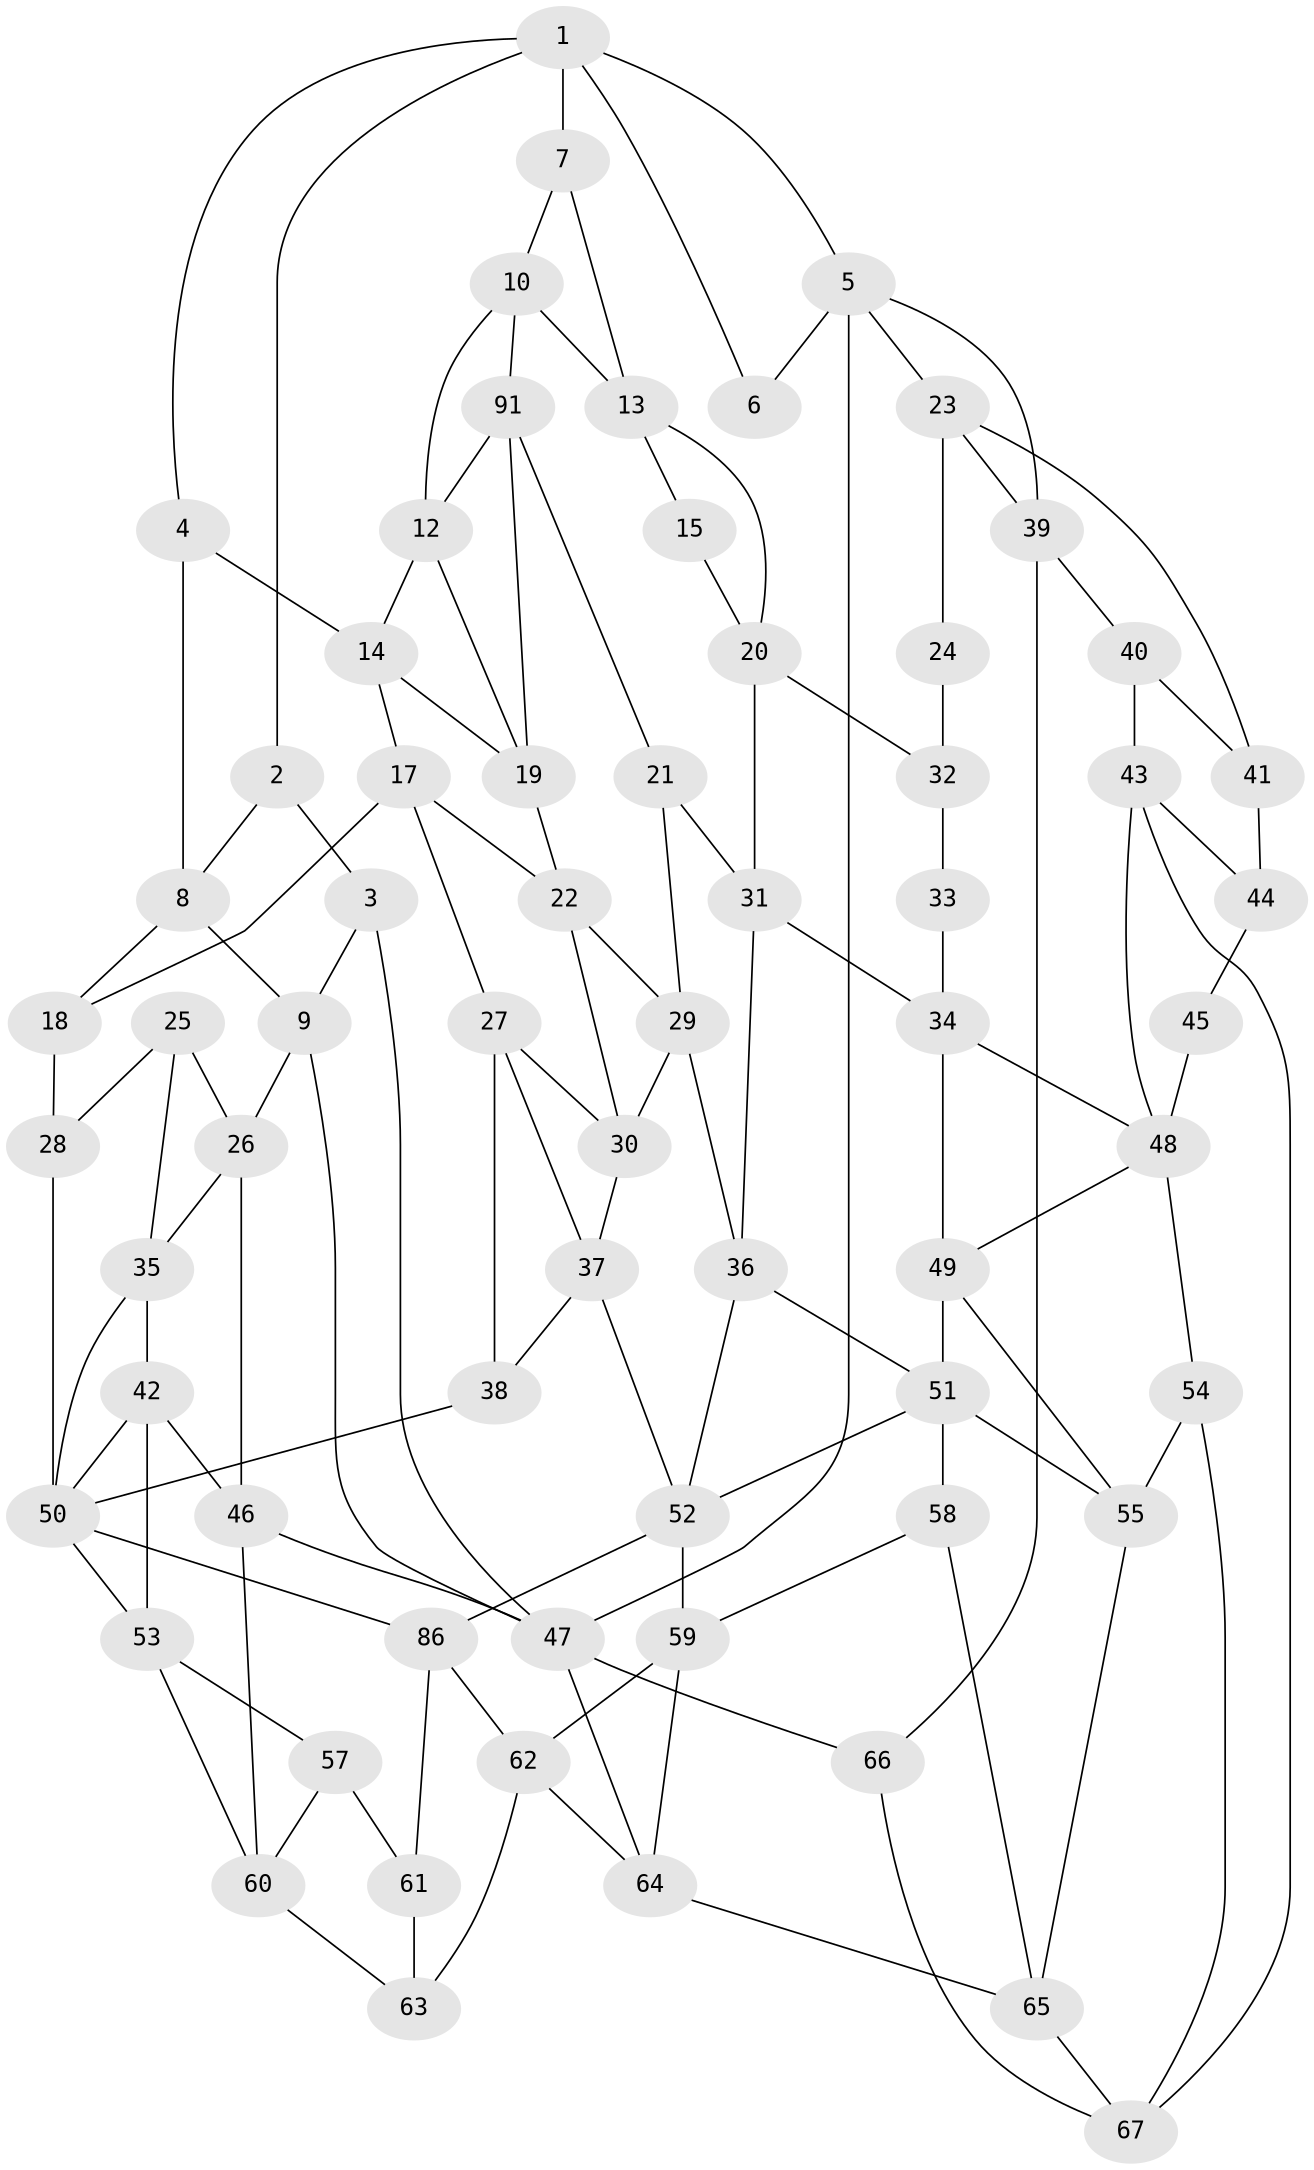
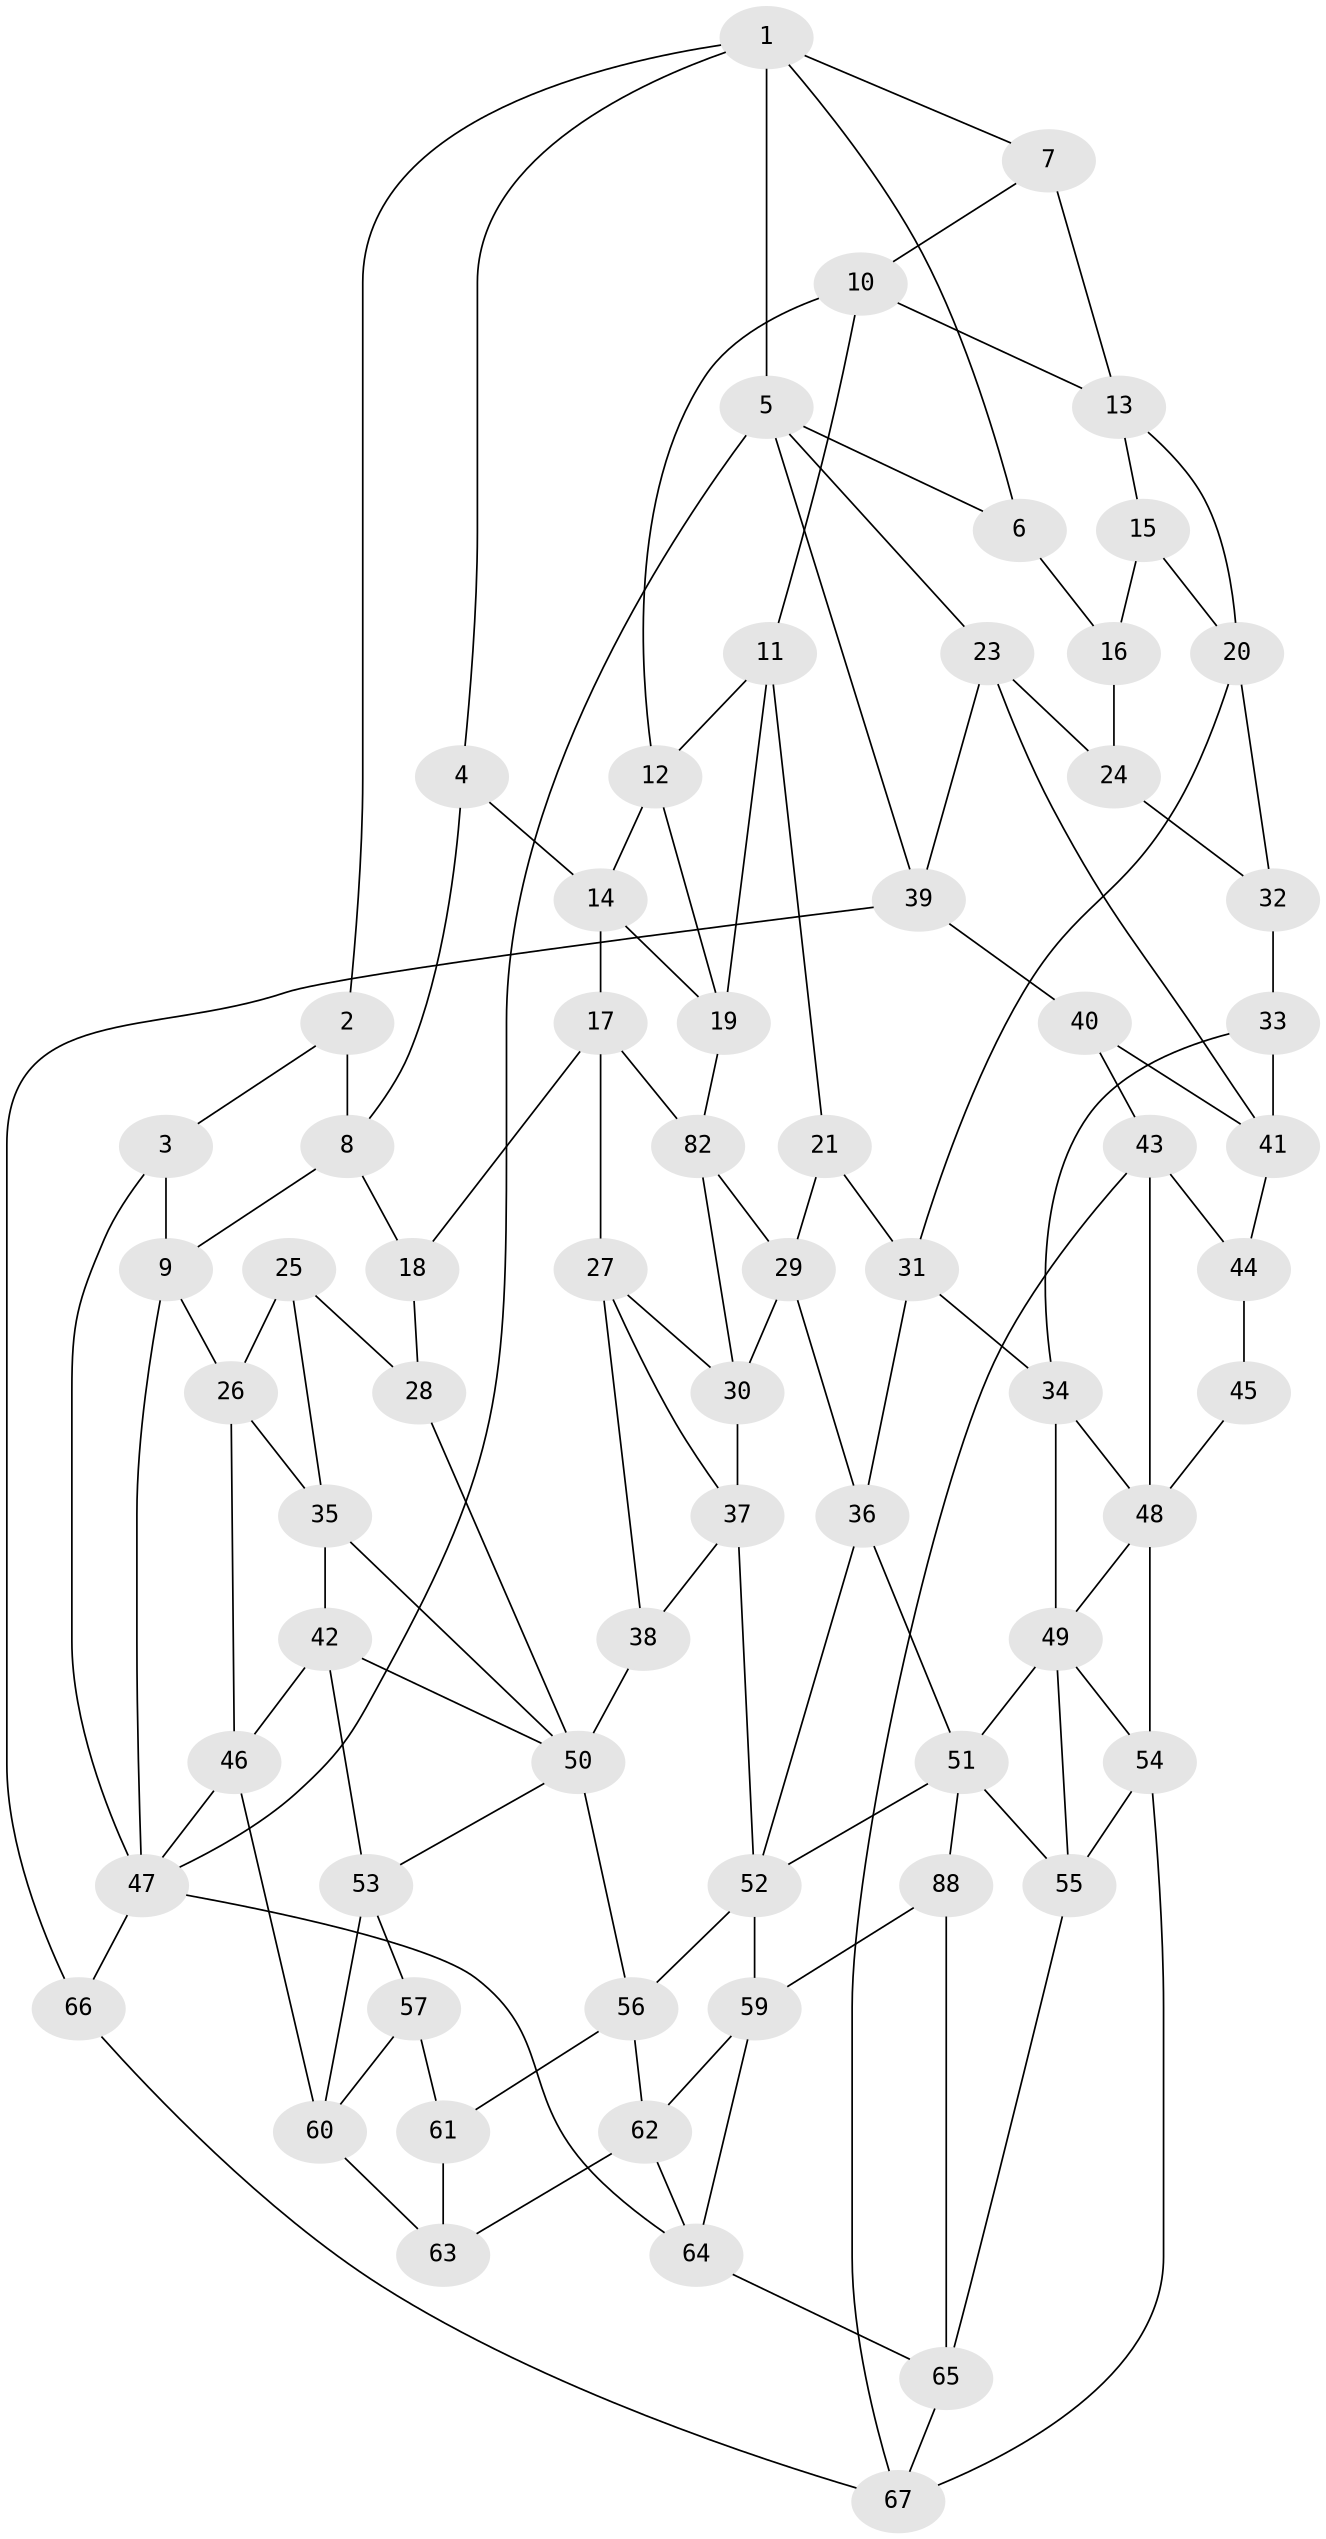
node "91": label "91" -> "11"
node "16": added
node "22": label "22" -> "82"
edge "33" -- "41": added
node "58": label "58" -> "88"
node "86": label "86" -> "56"
edge "49" -- "54": added
